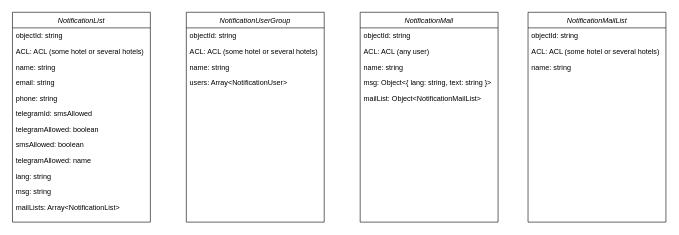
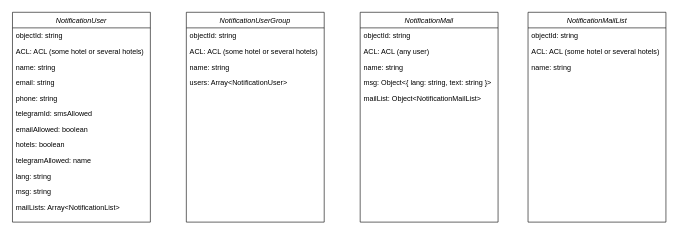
node "NotificationList": label "NotificationList" -> "NotificationUser"
node "telegramAllowed: boolean": label "telegramAllowed: boolean" -> "emailAllowed: boolean"
node "smsAllowed: boolean": label "smsAllowed: boolean" -> "hotels: boolean"
